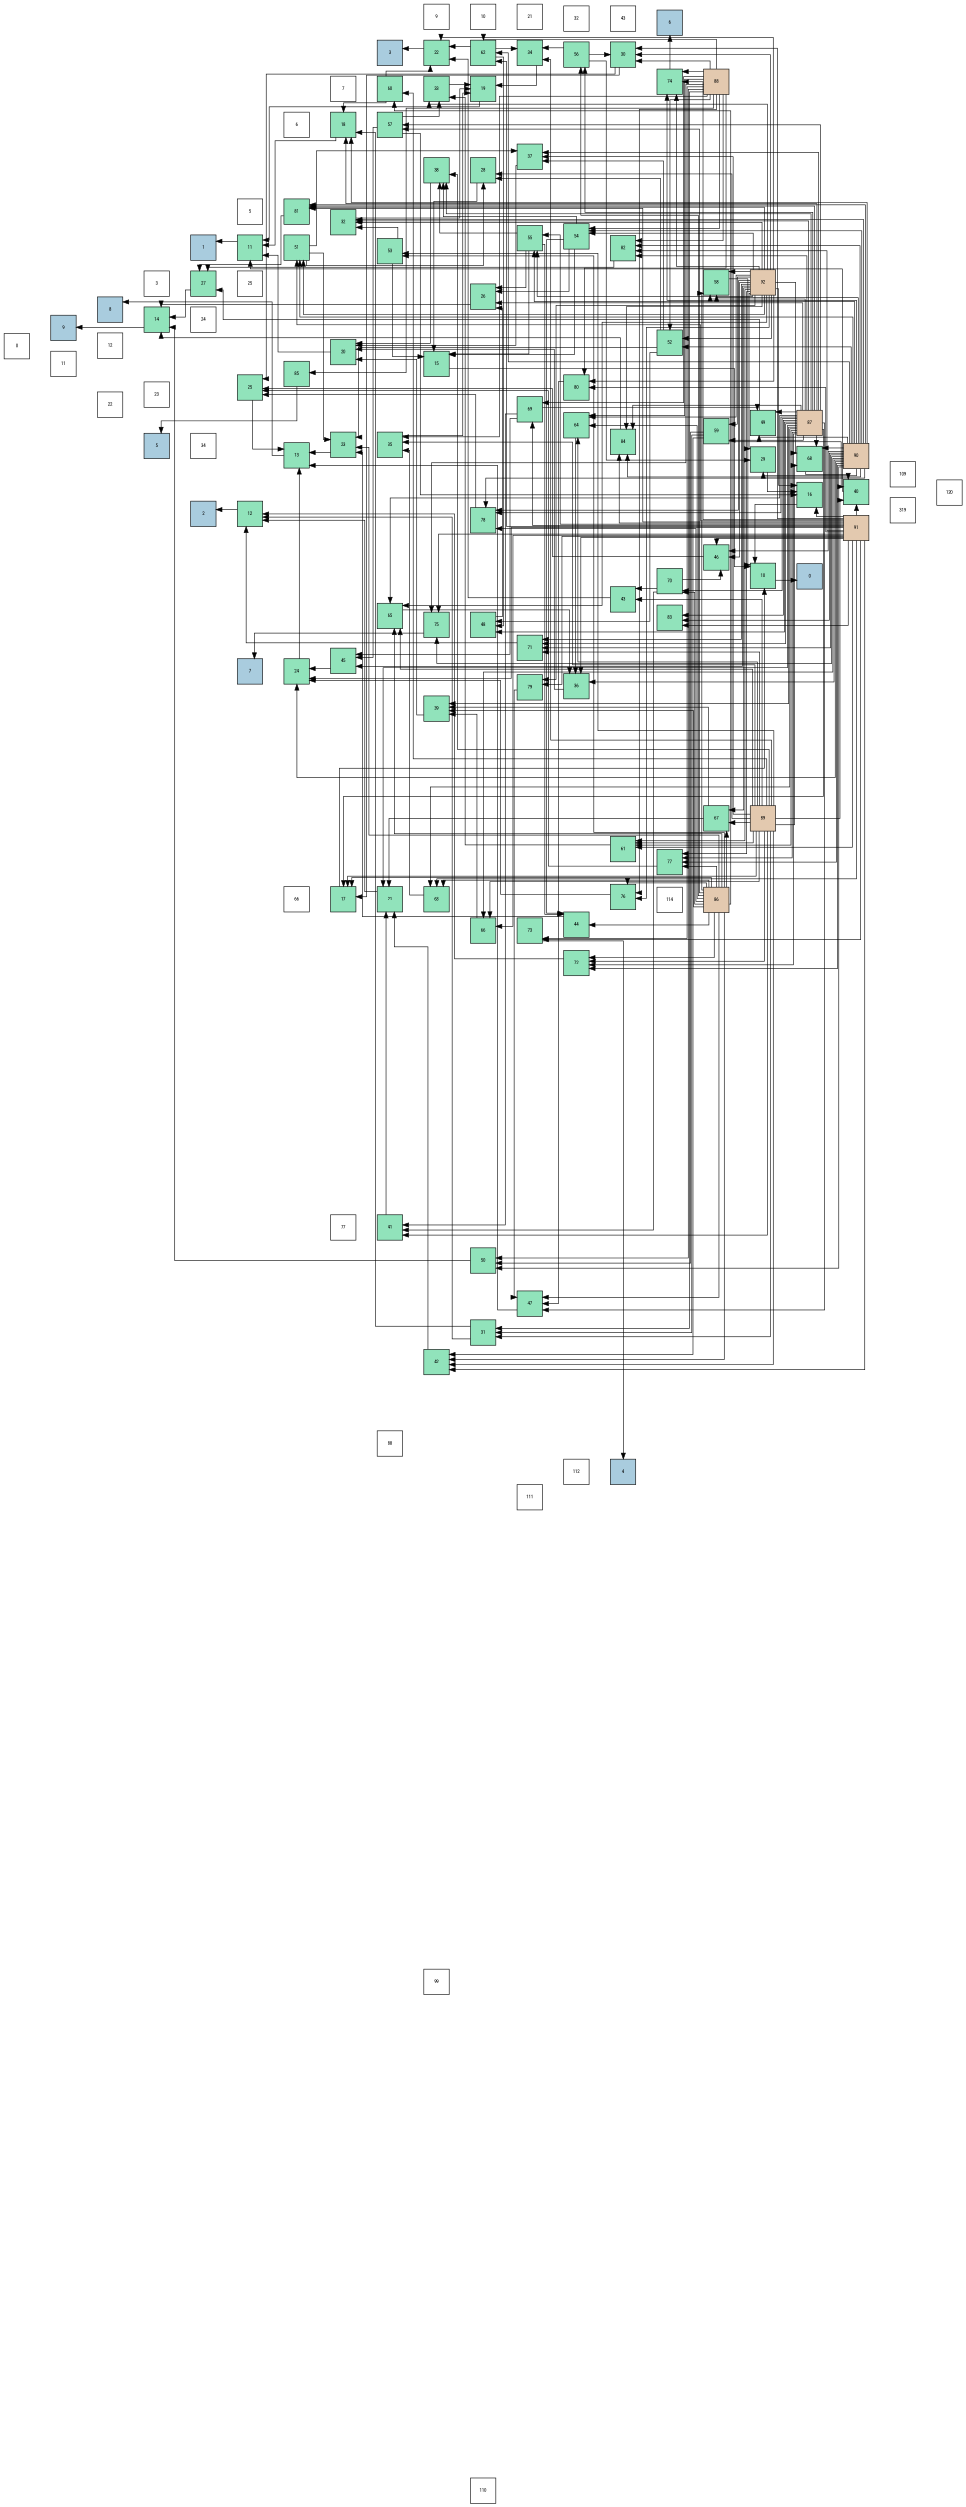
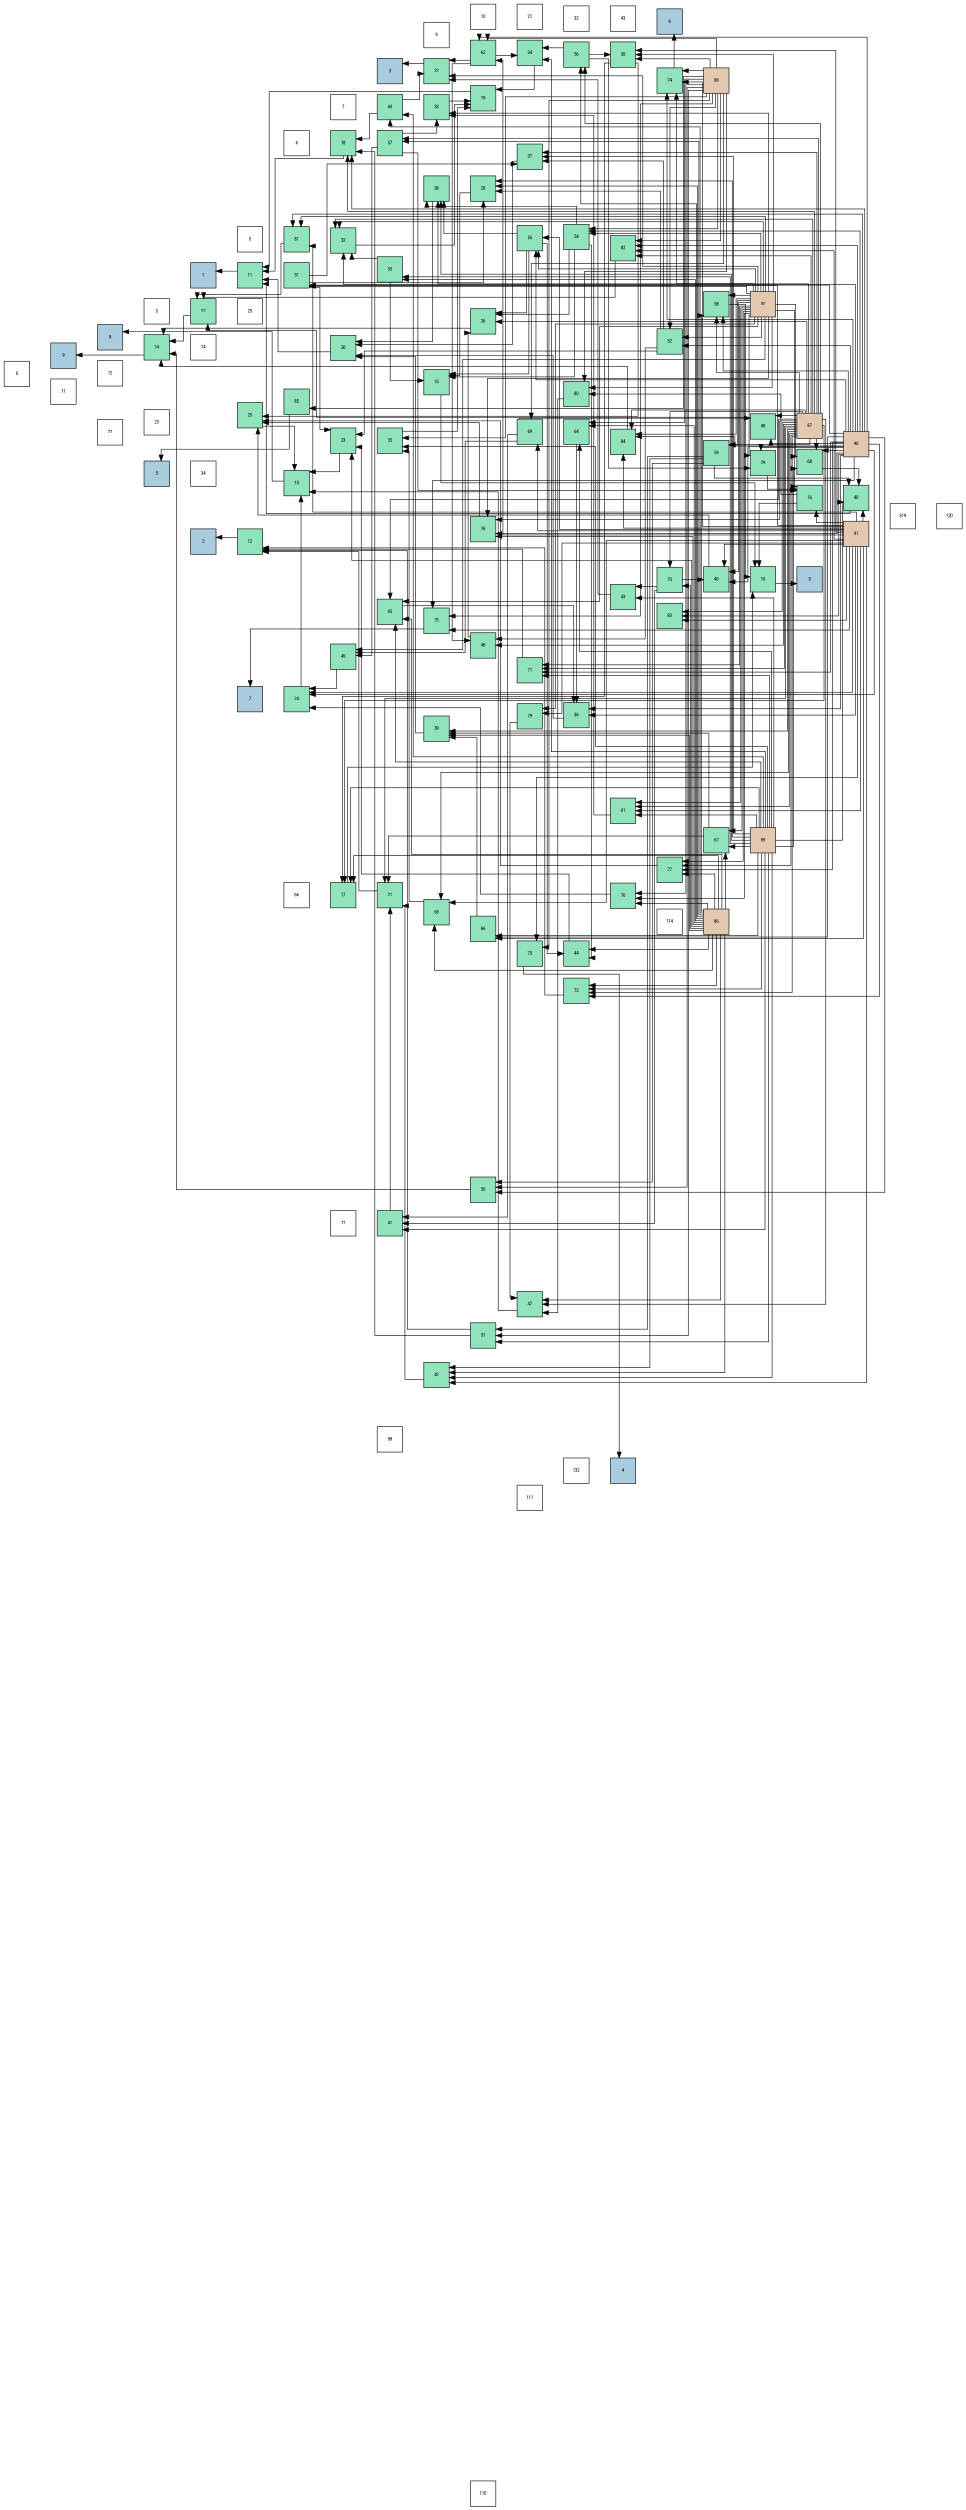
edge "87" -> "81": removed
edge "91" -> "80": now "16" -> "80"
edge "92" -> "64": removed
edge "86" -> "28": added
node "109": removed
node "112": label "112" -> "132"
node "99": removed
